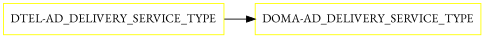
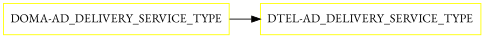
edge "DTEL-AD_DELIVERY_SERVICE_TYPE" -> "DOMA-AD_DELIVERY_SERVICE_TYPE": reversed
